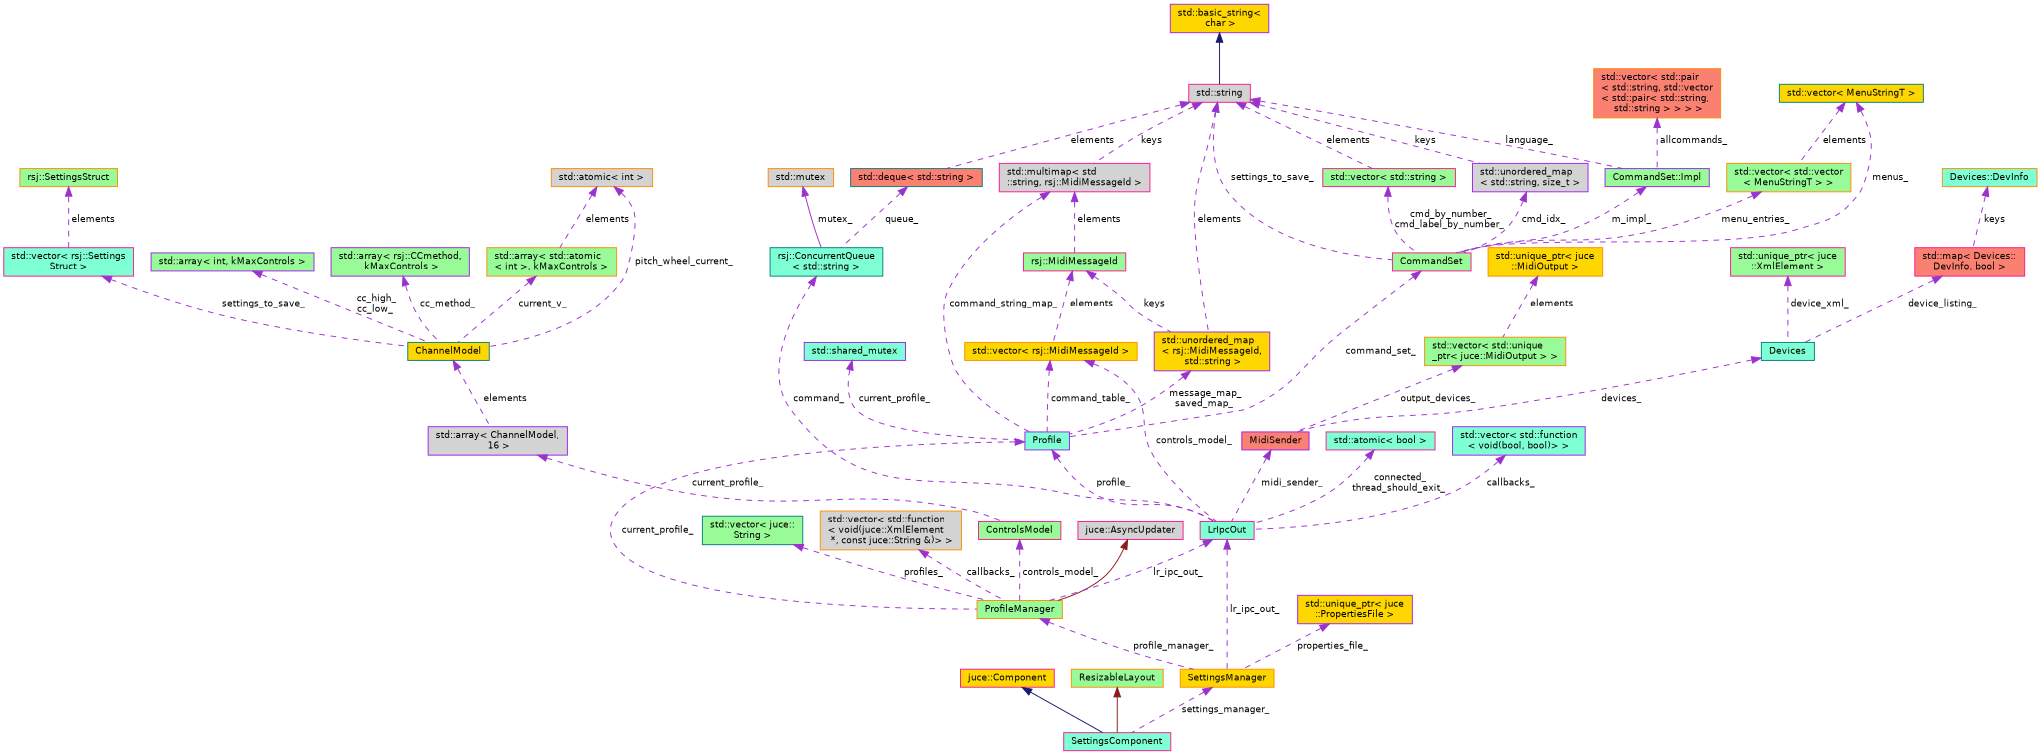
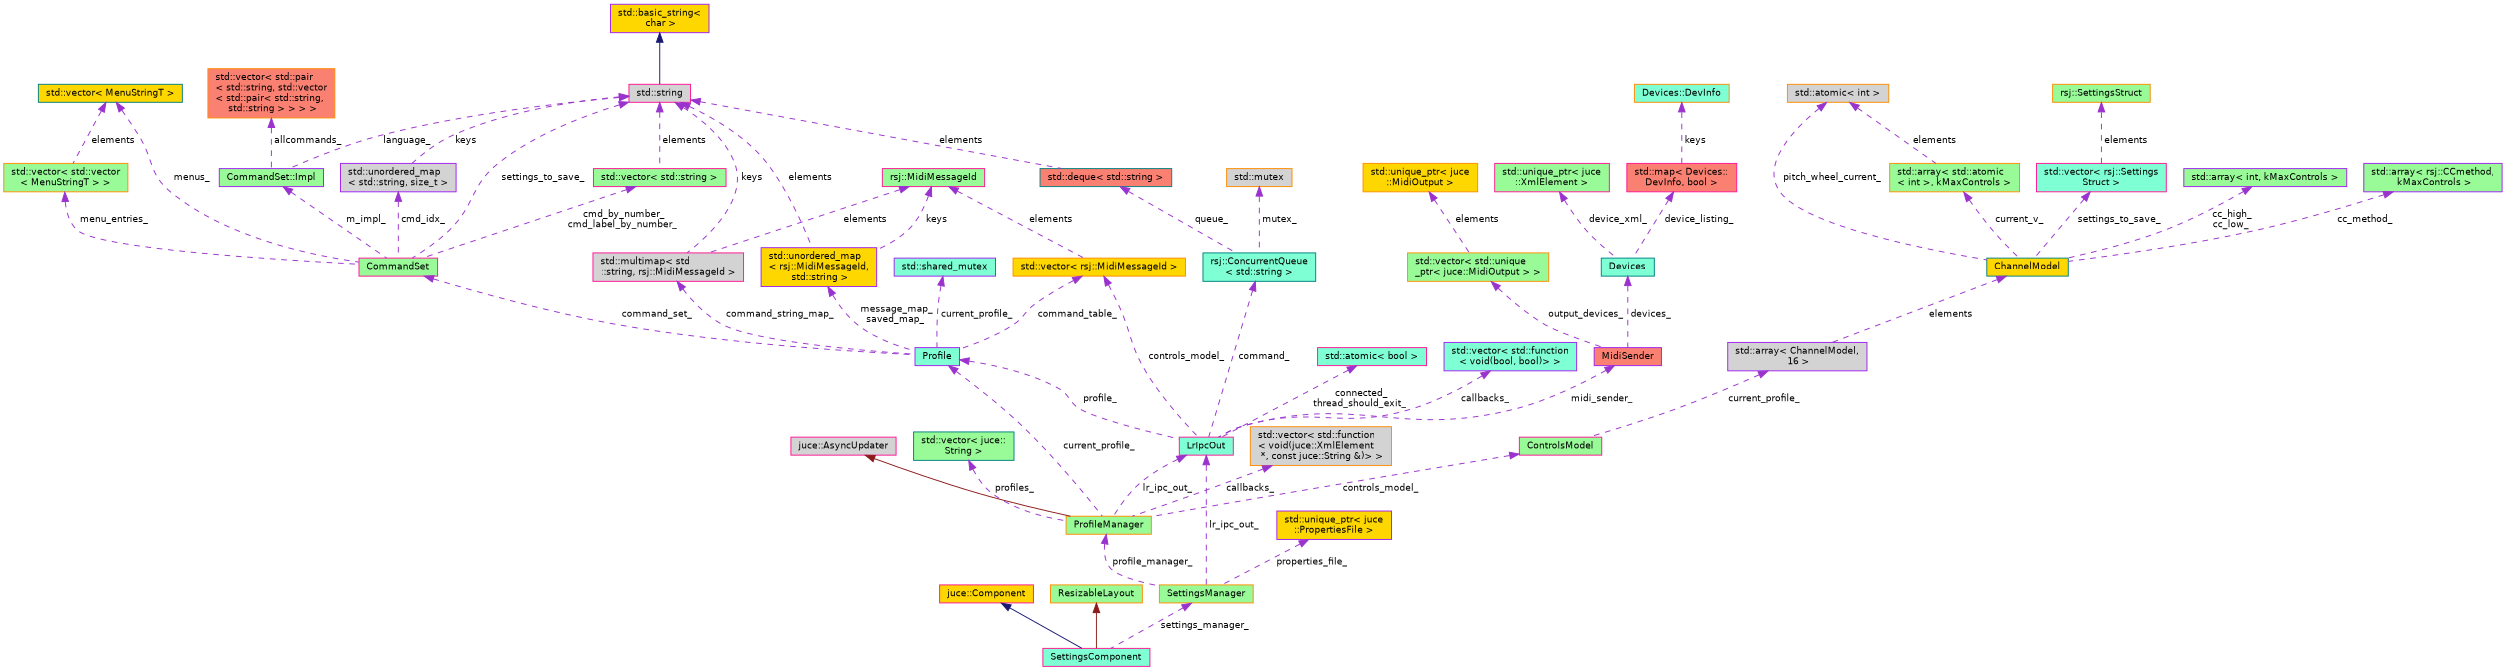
edge "rsj::ConcurrentQueue < std::string >" -> "std::mutex": style solid -> dashed
edge "rsj::MidiMessageId" -> "std::multimap< std ::string, rsj::MidiMessageId >": reversed
node "SettingsManager": fillcolor gold -> palegreen
